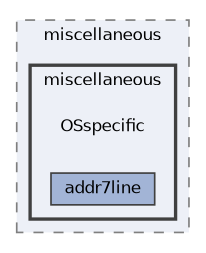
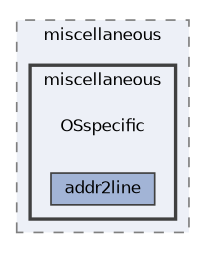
node "addr7line": label "addr7line" -> "addr2line"
